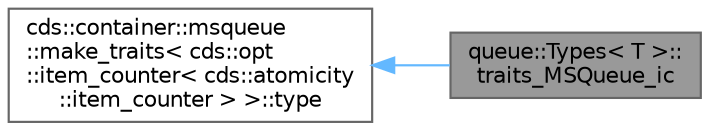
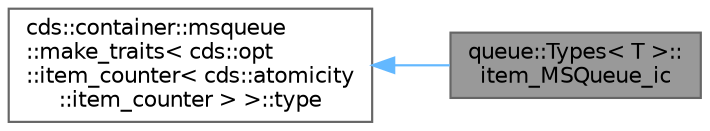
node "queue::Types< T >:: traits_MSQueue_ic": label "queue::Types< T >:: traits_MSQueue_ic" -> "queue::Types< T >:: item_MSQueue_ic"
